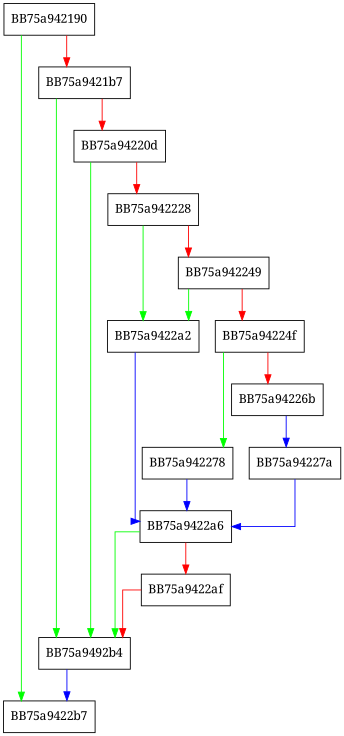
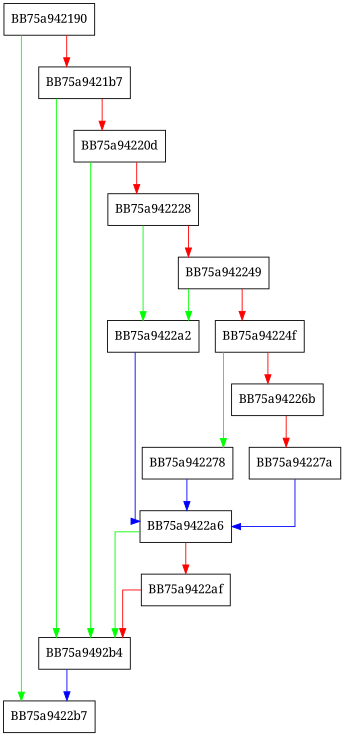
edge "BB75a94226b" -> "BB75a94227a": color blue -> red
